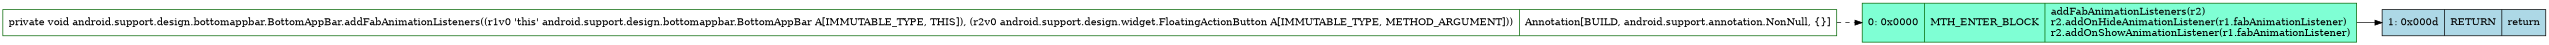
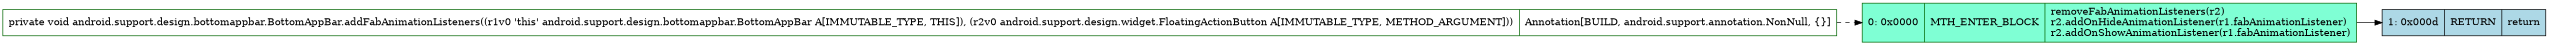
node "0: 0x0000": text "addFabAnimationListeners(r2)" -> "removeFabAnimationListeners(r2)"
